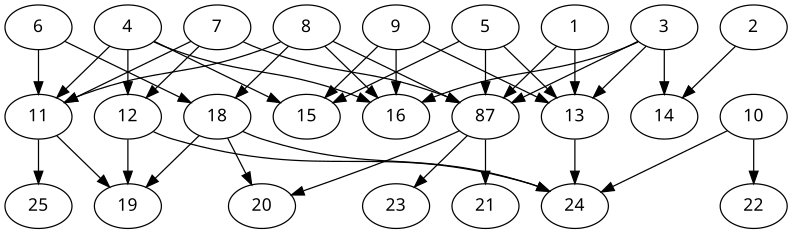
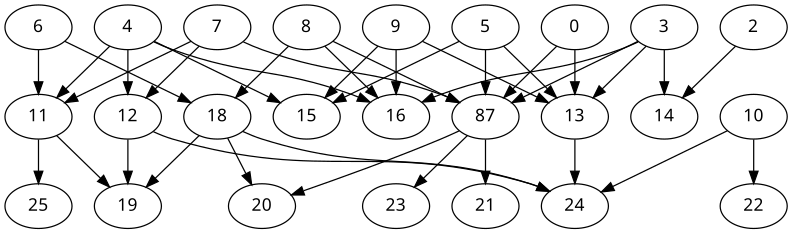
node "1": label "1" -> "0"
edge "8" -> "11": removed
